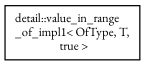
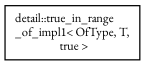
node "detail::value_in_range _of_impl1< OfType, T, true >": label "detail::value_in_range _of_impl1< OfType, T, true >" -> "detail::true_in_range _of_impl1< OfType, T, true >"
